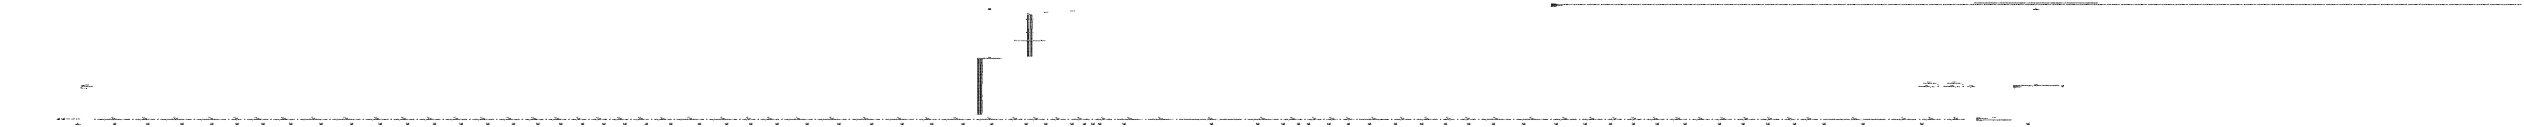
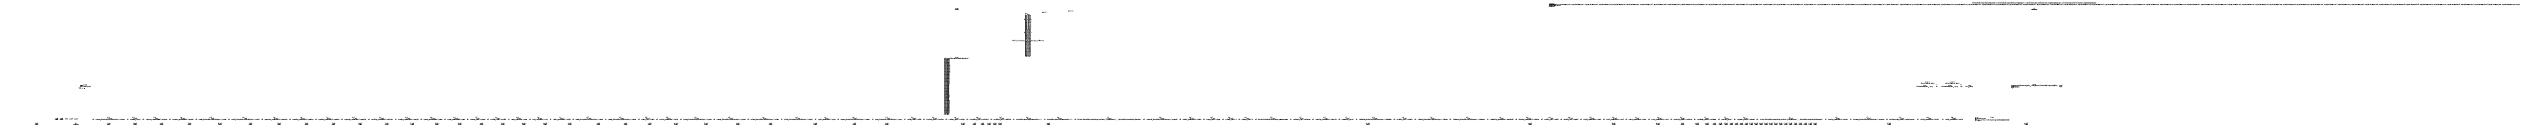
node "274: 0x02f5": removed
